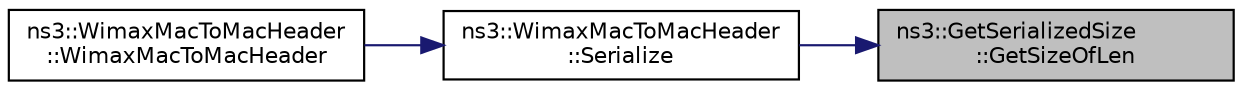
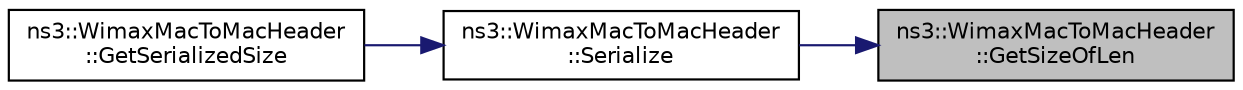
node "ns3::WimaxMacToMacHeader ::WimaxMacToMacHeader": label "ns3::WimaxMacToMacHeader ::WimaxMacToMacHeader" -> "ns3::WimaxMacToMacHeader ::GetSerializedSize"
node "ns3::GetSerializedSize ::GetSizeOfLen": label "ns3::GetSerializedSize ::GetSizeOfLen" -> "ns3::WimaxMacToMacHeader ::GetSizeOfLen"
